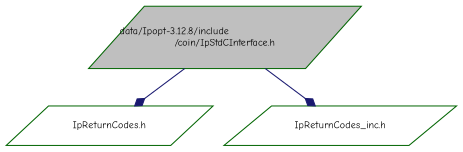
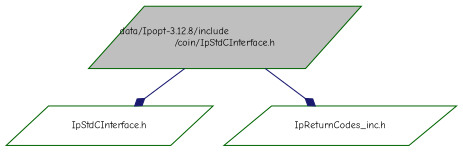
node "IpReturnCodes.h": label "IpReturnCodes.h" -> "IpStdCInterface.h"
